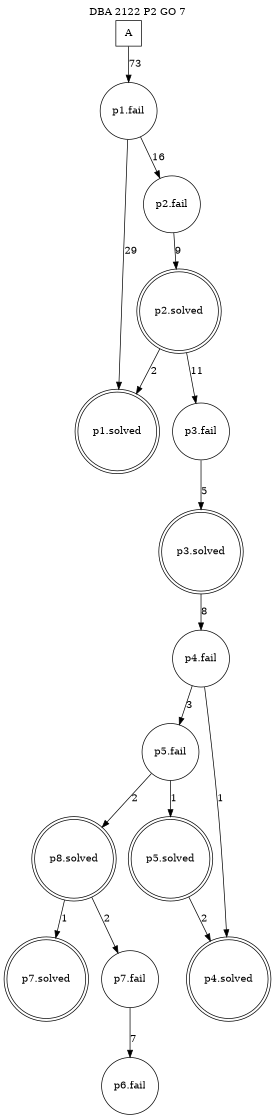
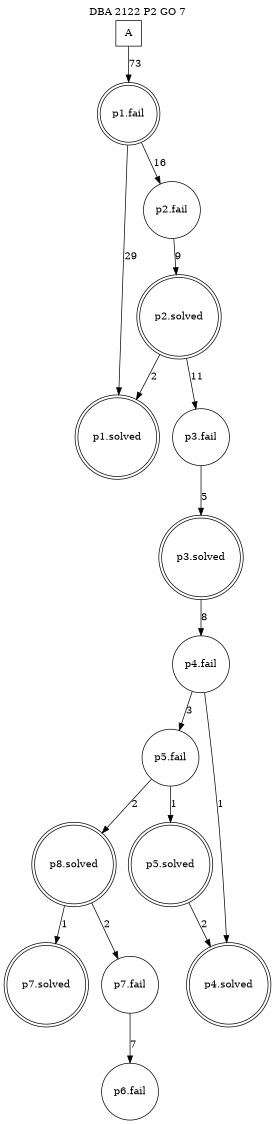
node "p1.fail": shape circle -> doublecircle
